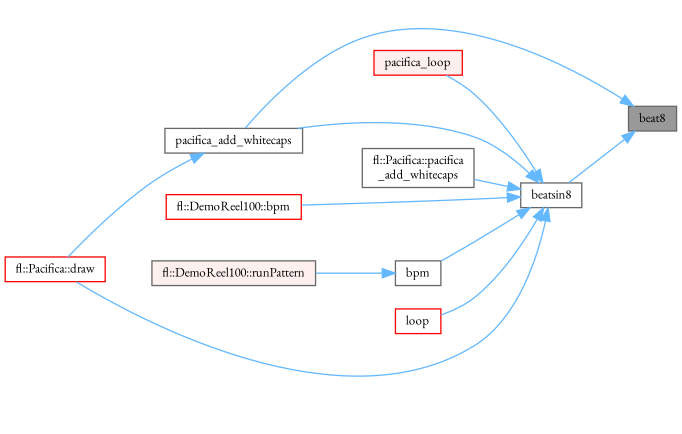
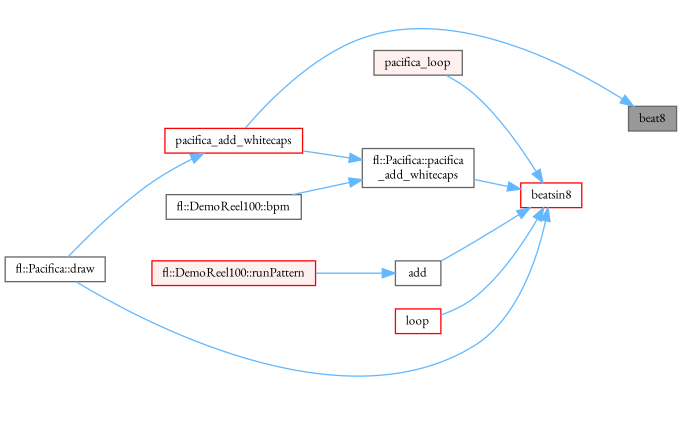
node "pacifica_loop": color red -> grey40
edge "pacifica_add_whitecaps" -> "beatsin8": now "pacifica_add_whitecaps" -> "fl::Pacifica::pacifica _add_whitecaps"
node "pacifica_add_whitecaps": color grey40 -> red
edge "beatsin8" -> "beat8": removed
node "beatsin8": color grey40 -> red
edge "fl::DemoReel100::bpm" -> "beatsin8": now "fl::DemoReel100::bpm" -> "fl::Pacifica::pacifica _add_whitecaps"
node "fl::DemoReel100::bpm": color red -> grey40
node "fl::Pacifica::draw": color red -> grey40
node "fl::DemoReel100::runPattern": color grey40 -> red
node "bpm": label "bpm" -> "add"
